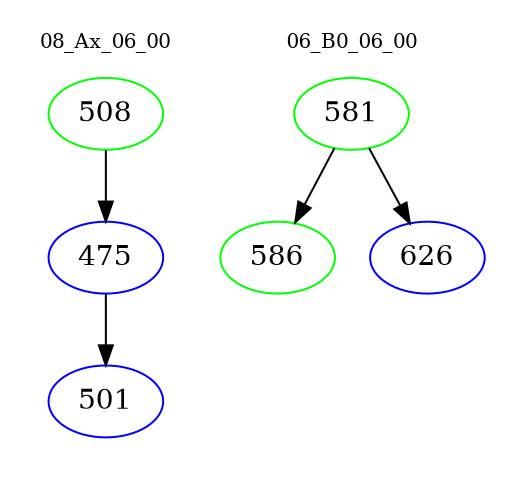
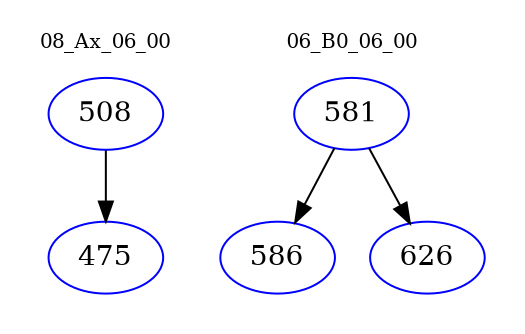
node "508": color green -> blue
node "581": color green -> blue
node "586": color green -> blue
node "501": removed
